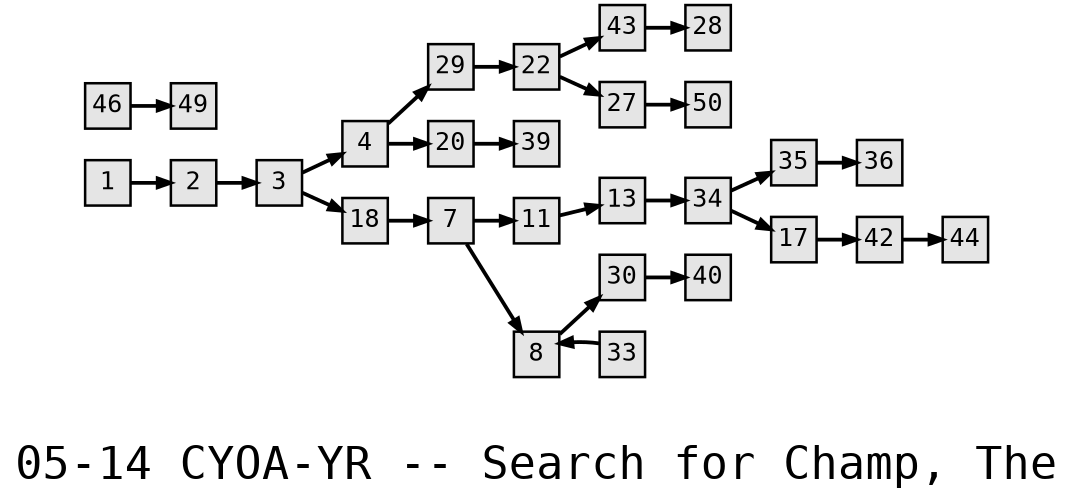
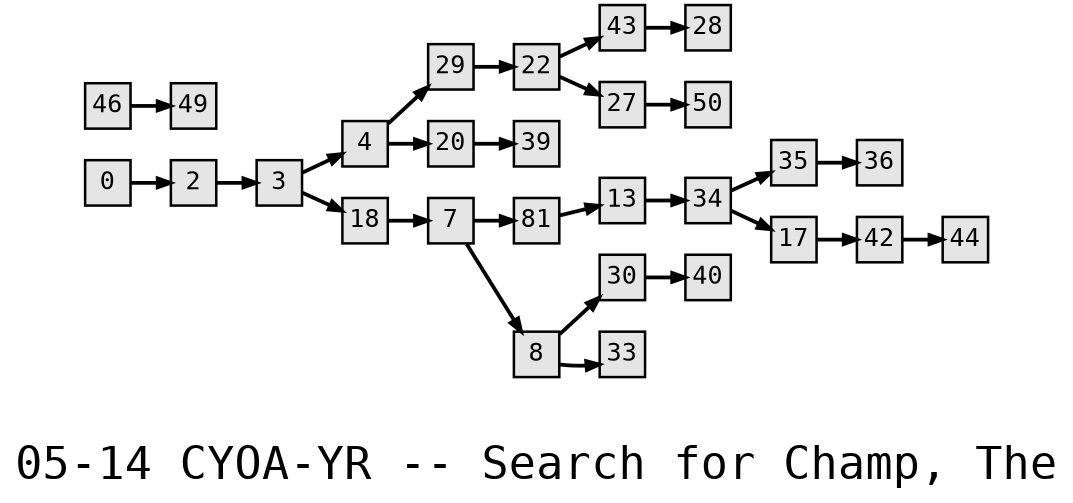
node "1": label "1" -> "0"
node "11": label "11" -> "81"
edge "33" -> "8": reversed
